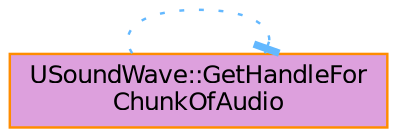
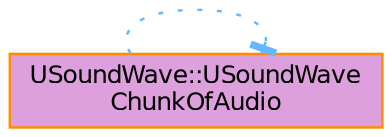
node "USoundWave::GetHandleFor ChunkOfAudio": label "USoundWave::GetHandleFor ChunkOfAudio" -> "USoundWave::USoundWave ChunkOfAudio"
